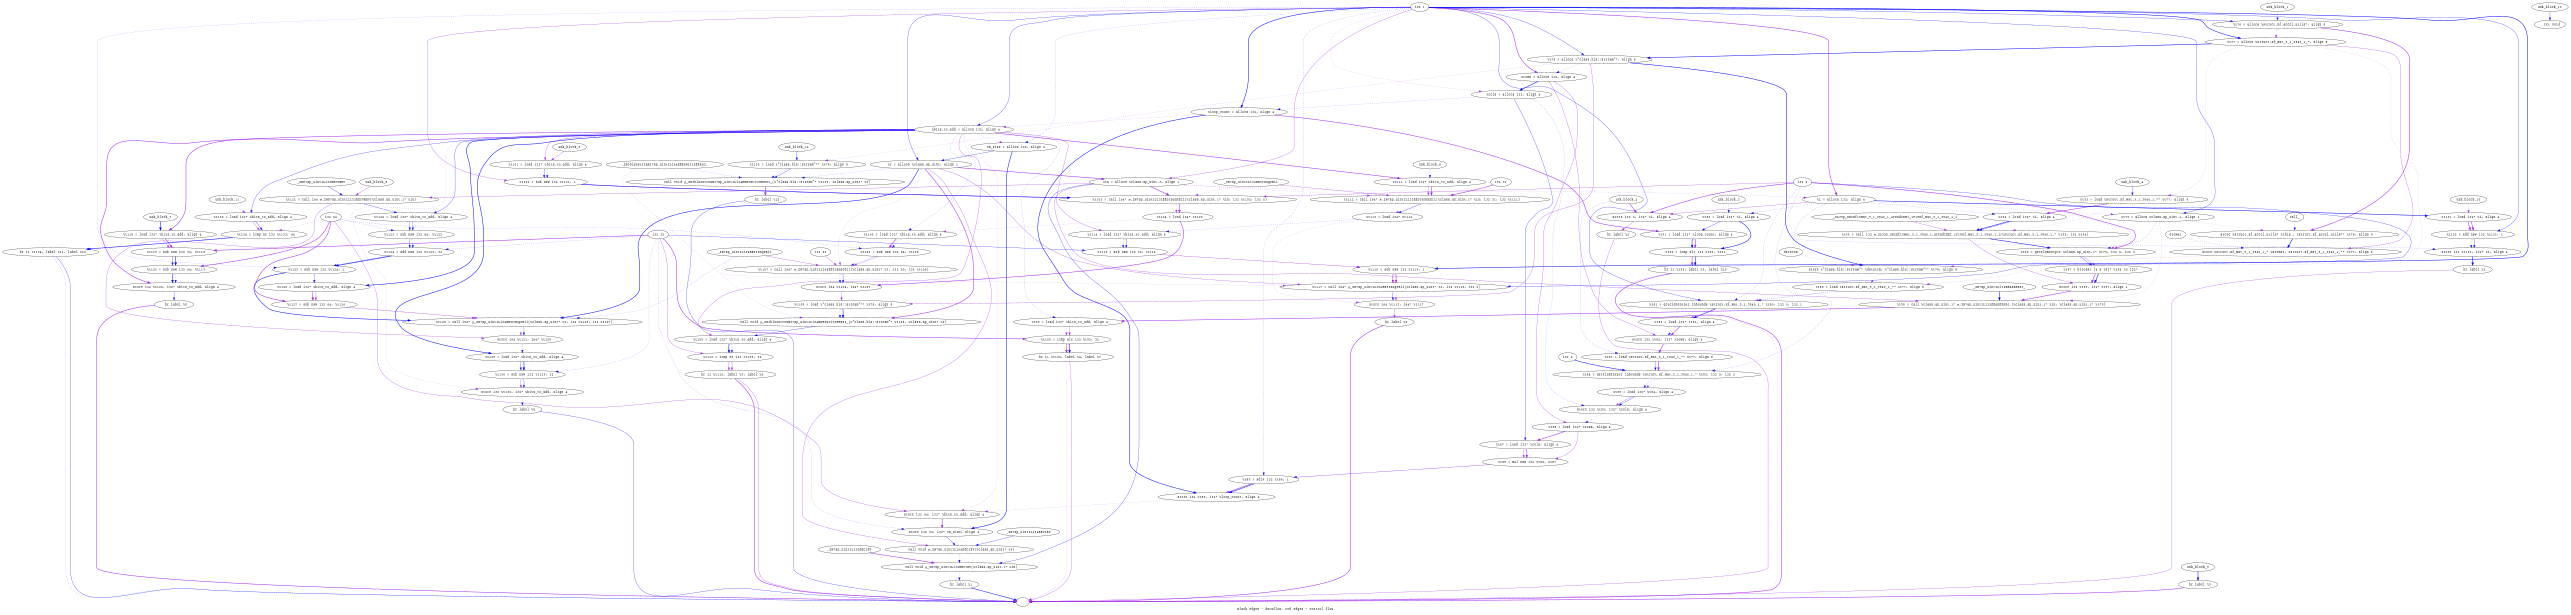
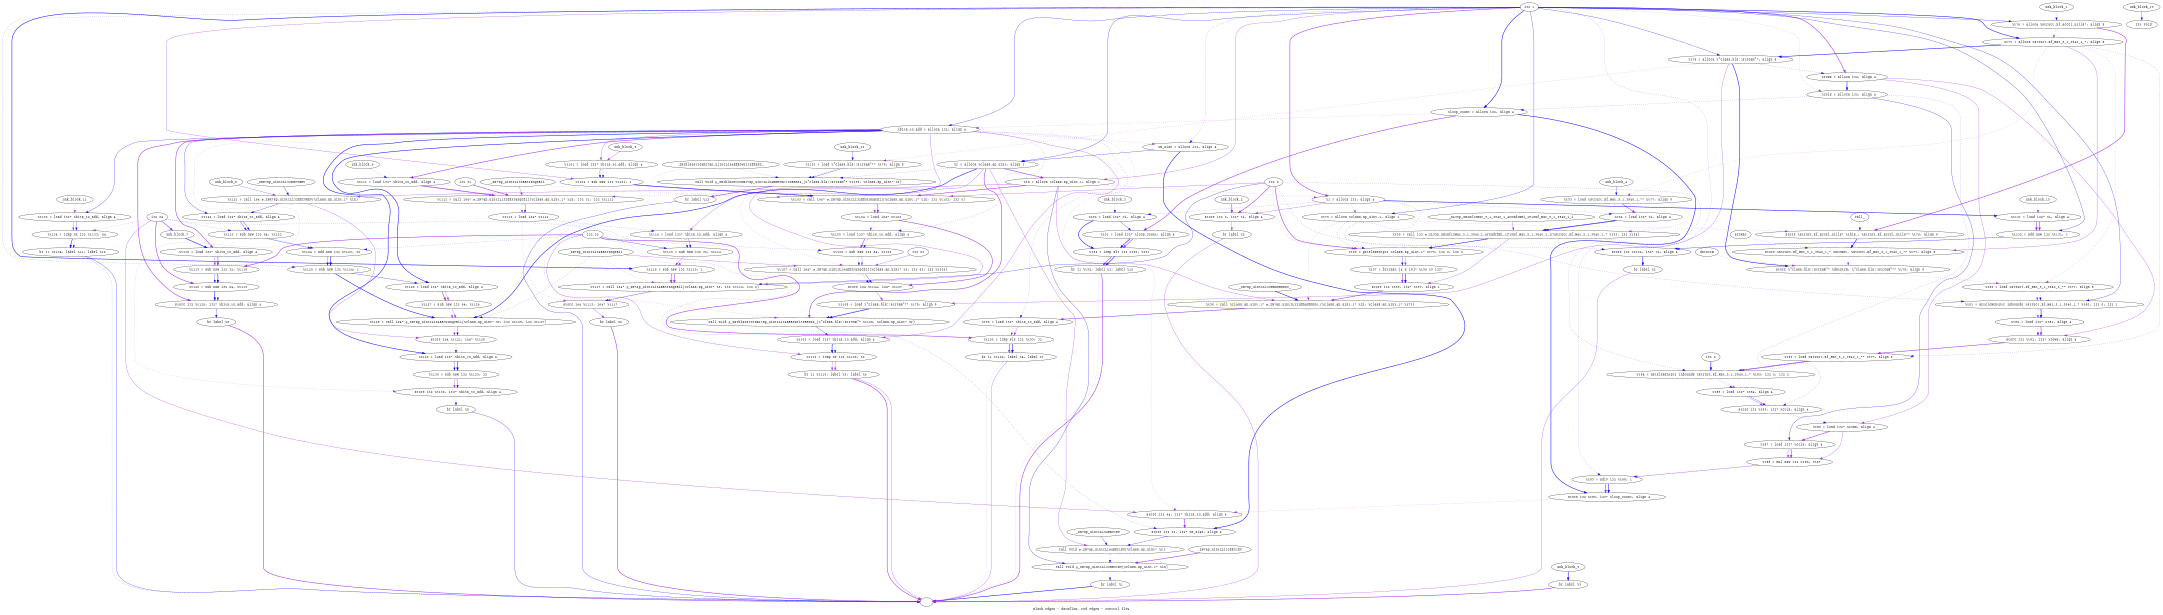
node "%in = alloca %class.ap_uint.3, align 1": label "%in = alloca %class.ap_uint.3, align 1" -> "%in = alloca %class.ap_uint.1, align 1"
edge "i32 64" -> "%t127 = sub nsw i32 64, %t126": now "i32 64" -> "unk_block_7"
edge "unk_block_2" -> "%t83 = load %struct.xf_Mat_5_1_3840_1_** %t77, align 8": now "%t77 = alloca %struct.xf_Mat_5_1_3840_1_*, align 8" -> "%t83 = load %struct.xf_Mat_5_1_3840_1_** %t77, align 8"
edge "i32 32" -> "%t130 = sub nsw i32 %t129, 32": removed
